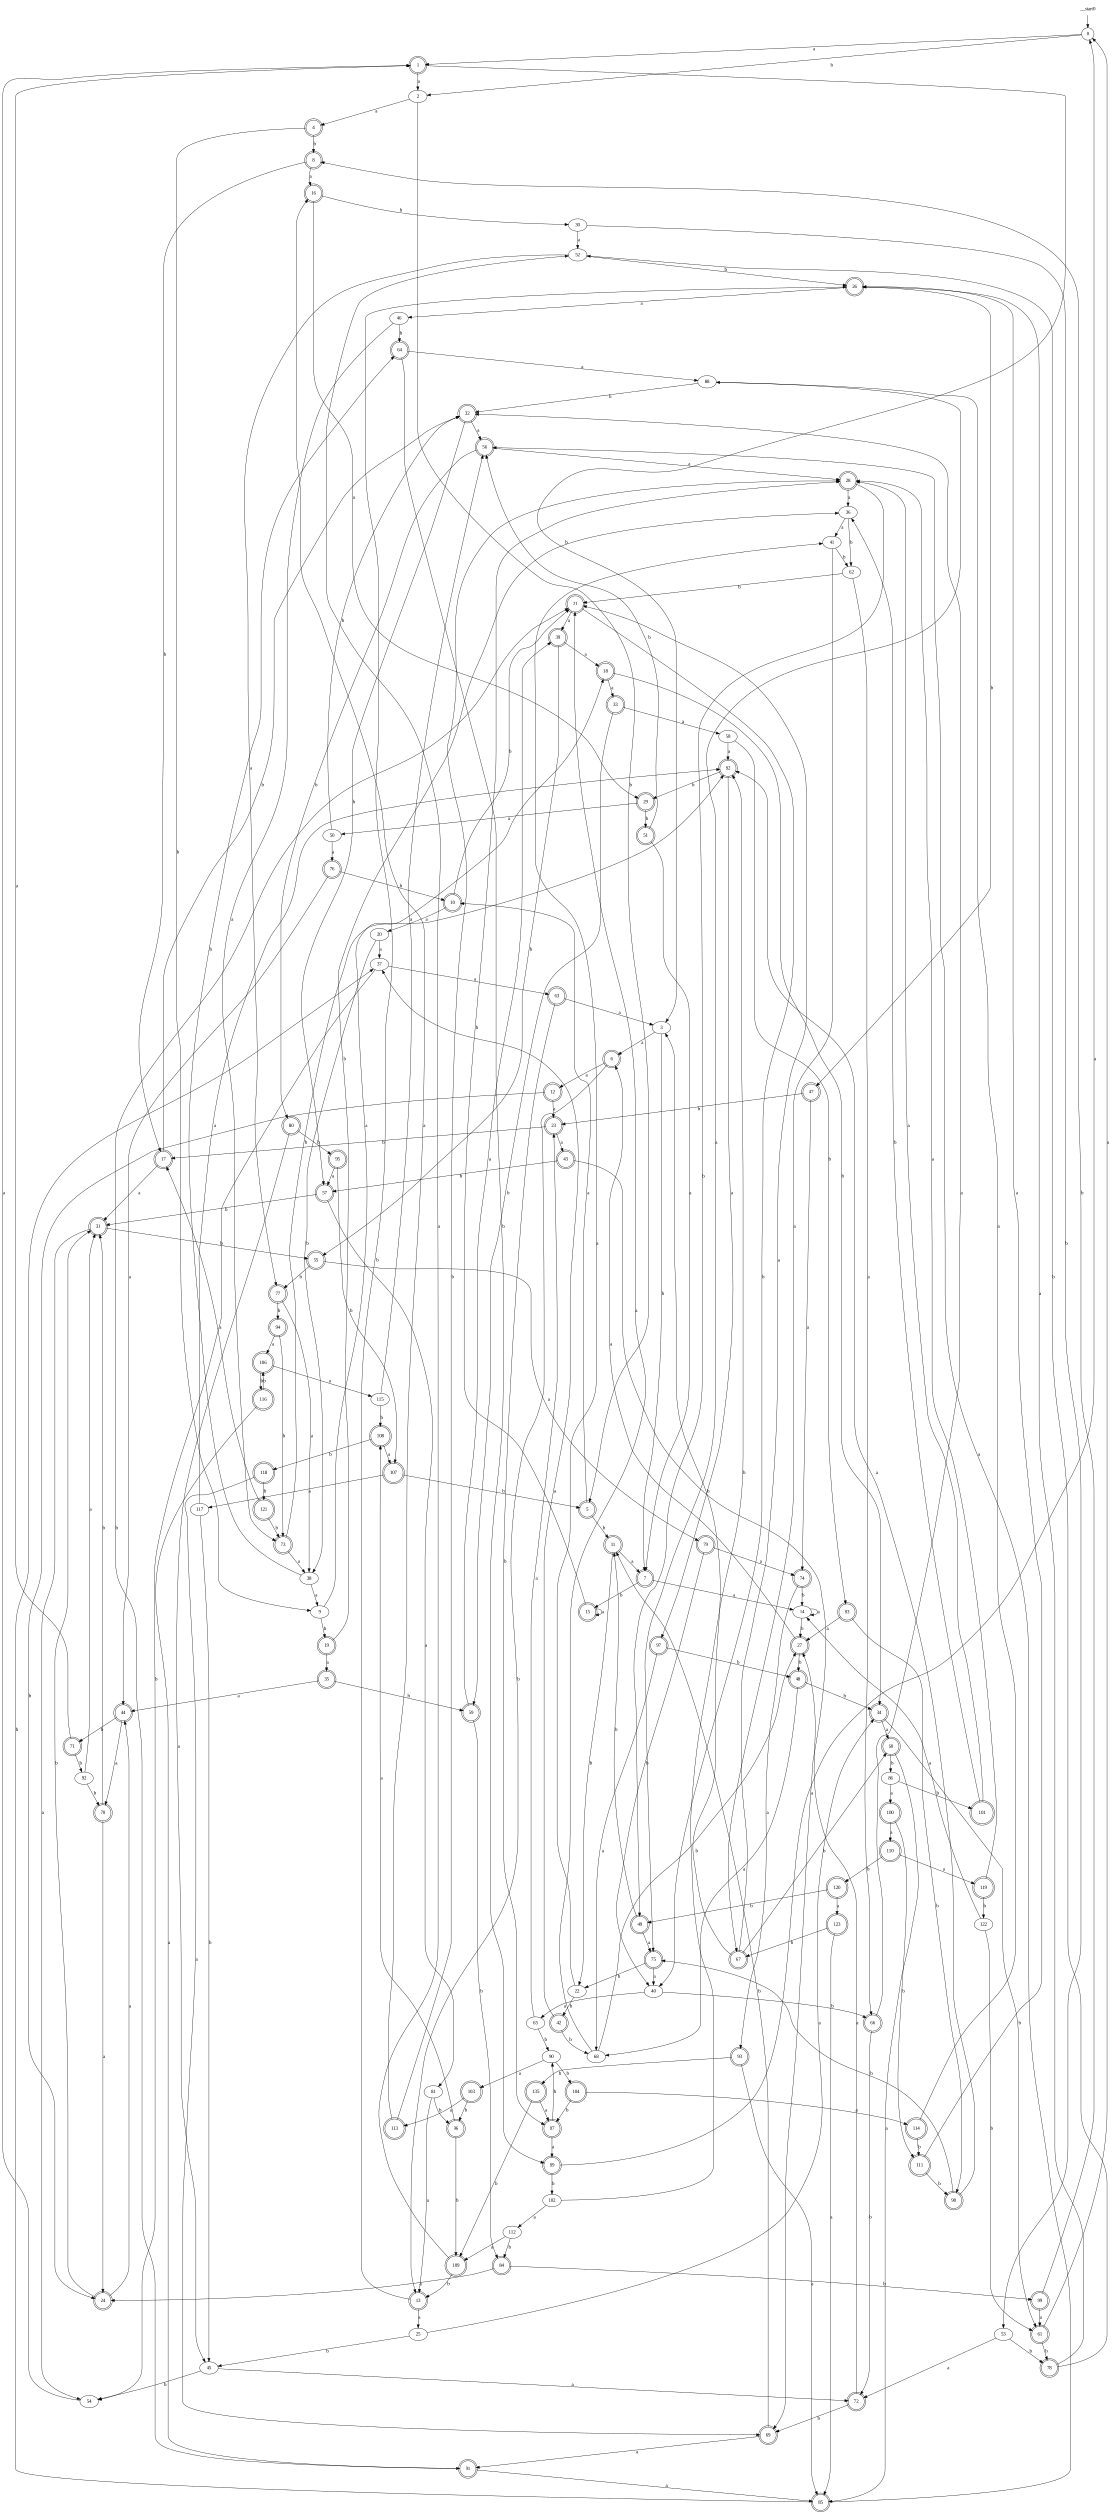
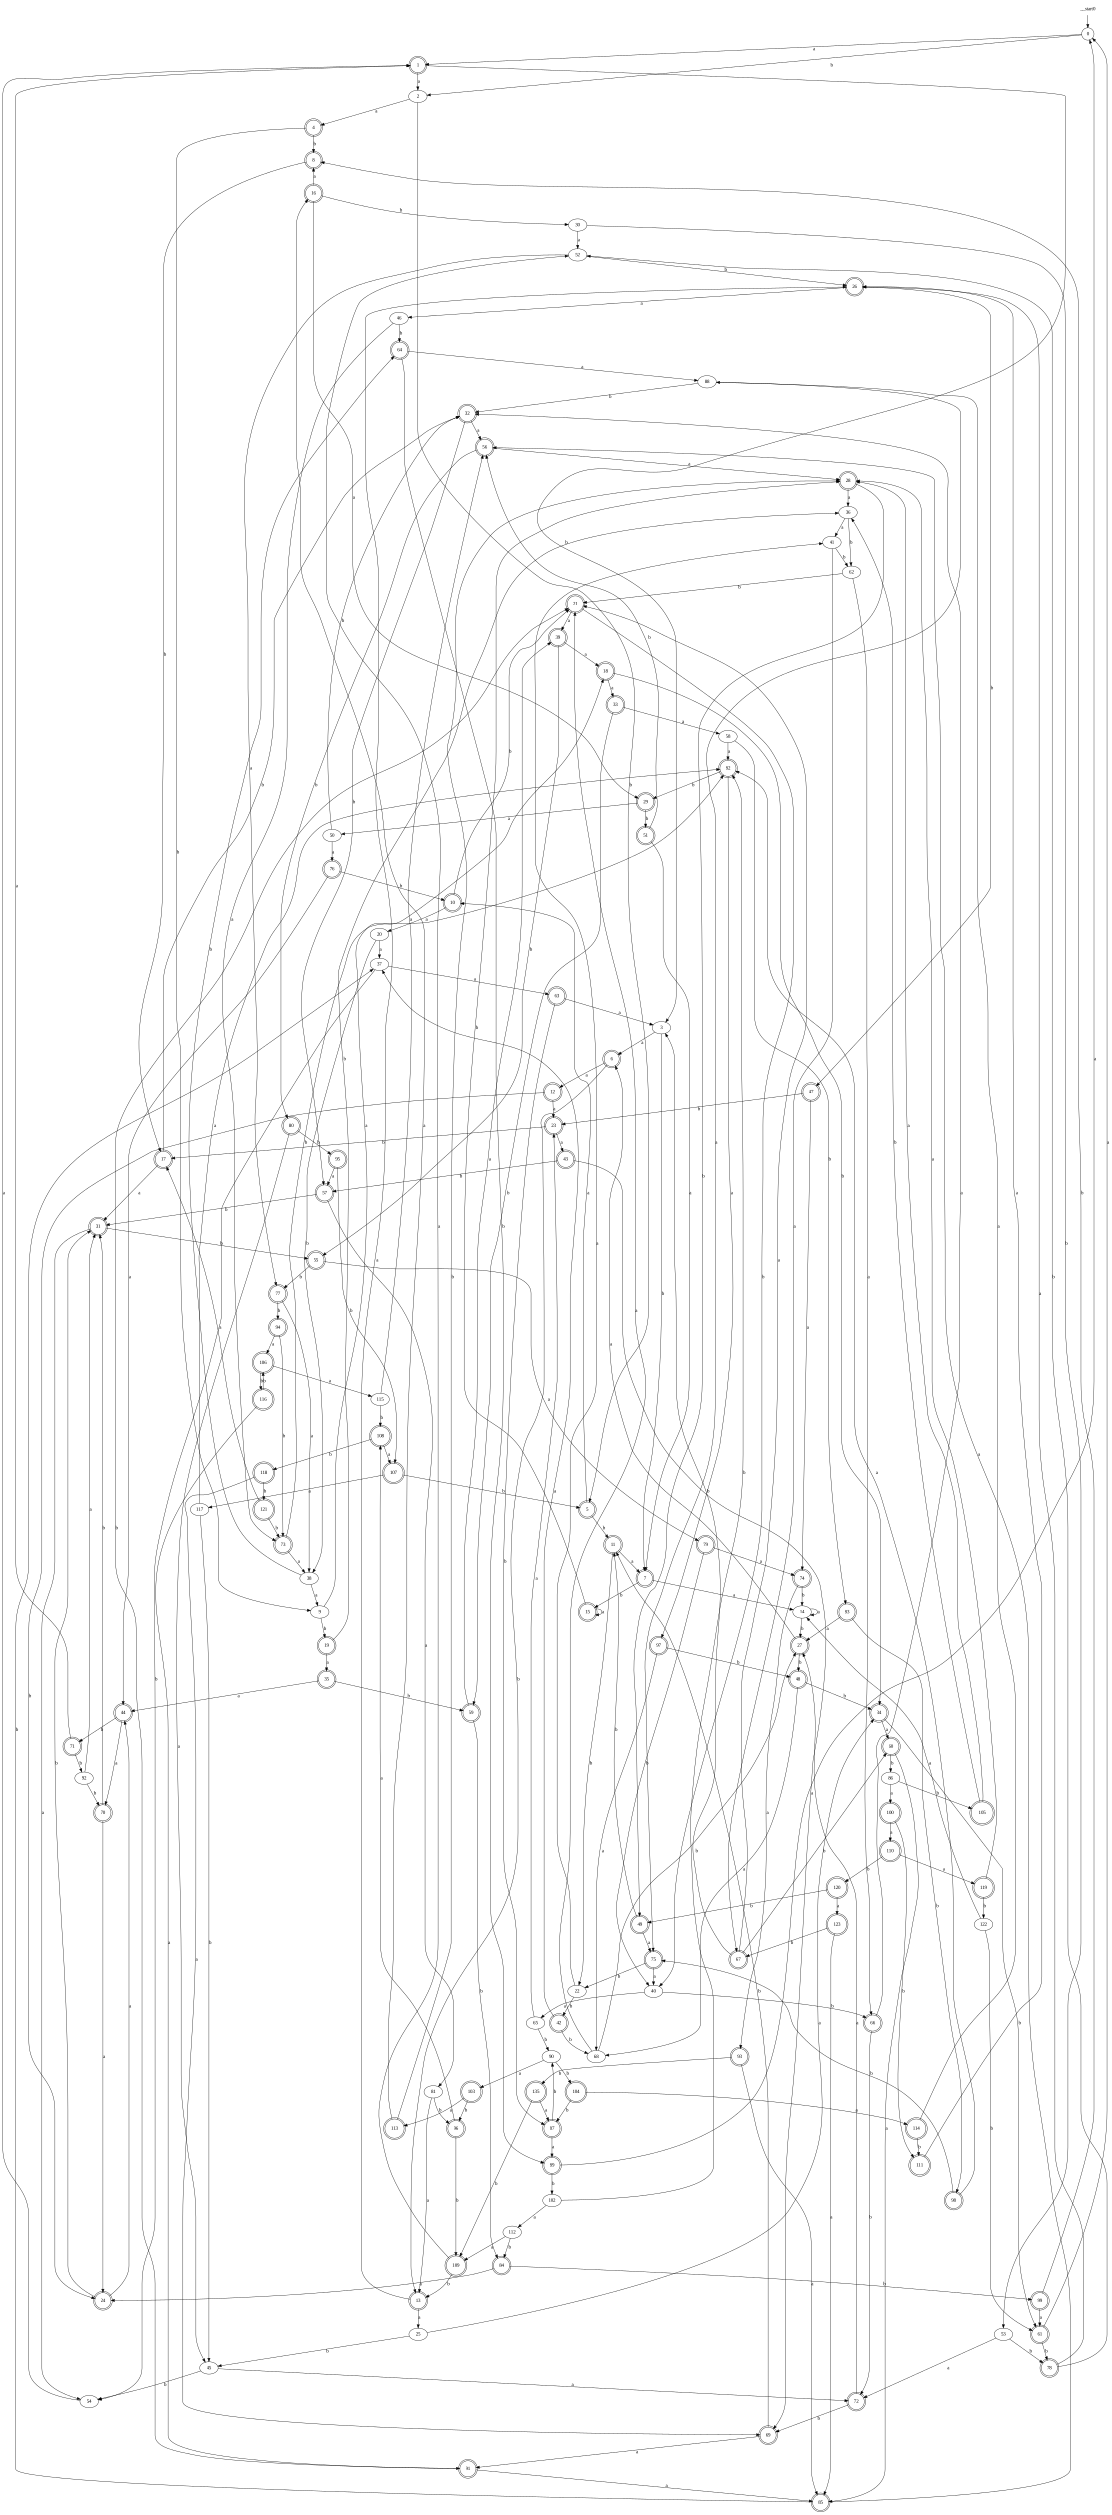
edge "8" -> "16": reversed
edge "13" -> "26": label "b" -> "a"
node "101": label "101" -> "105"
edge "111" -> "98": removed, label "b"
